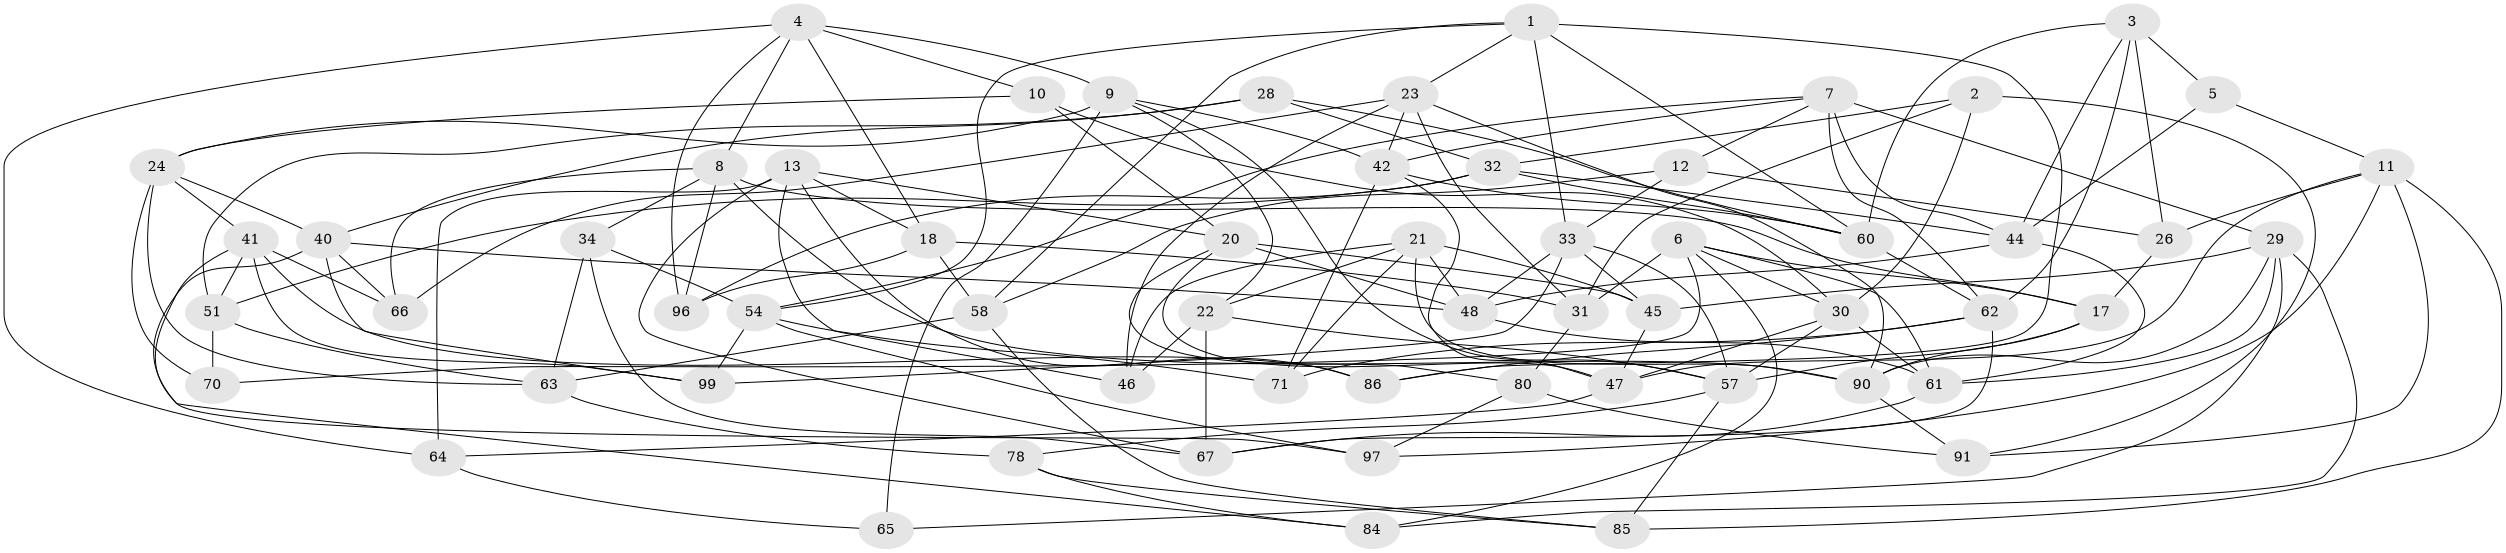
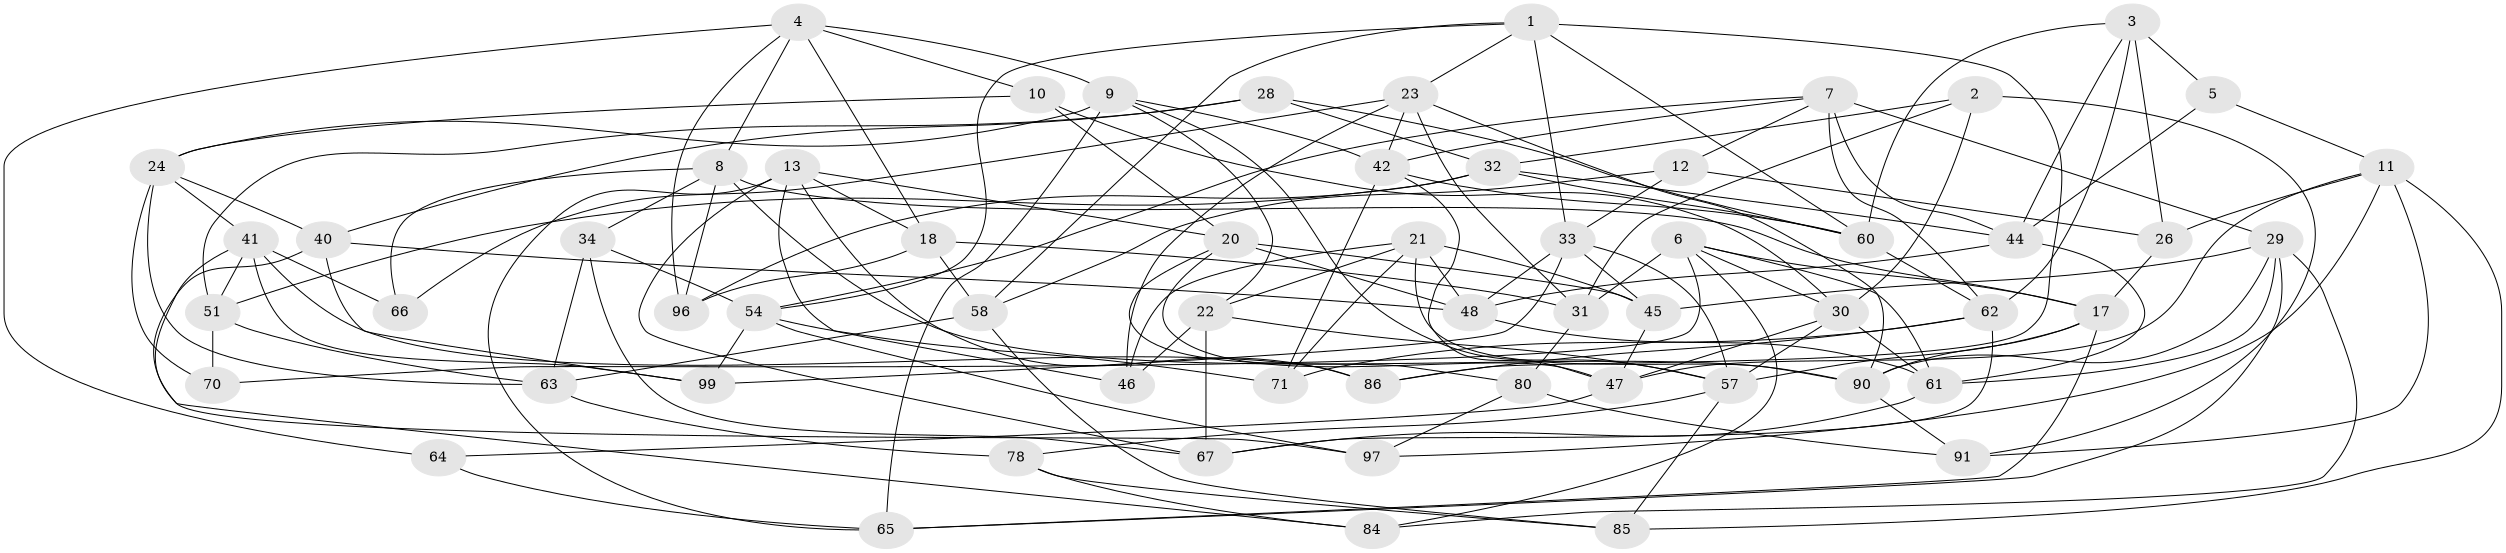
edge "13" -- "64": now "13" -- "65"
edge "40" -- "66": removed
edge "17" -- "65": added
